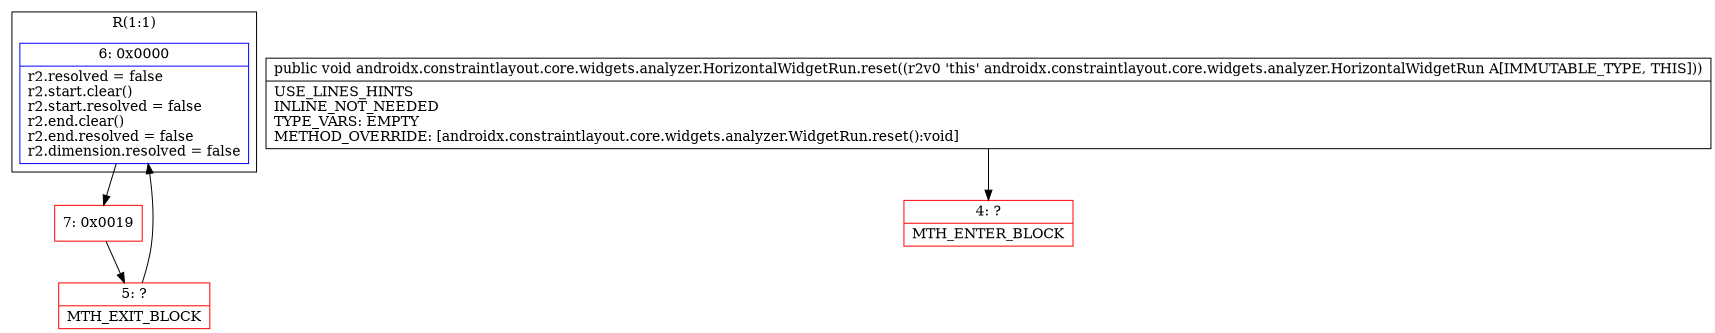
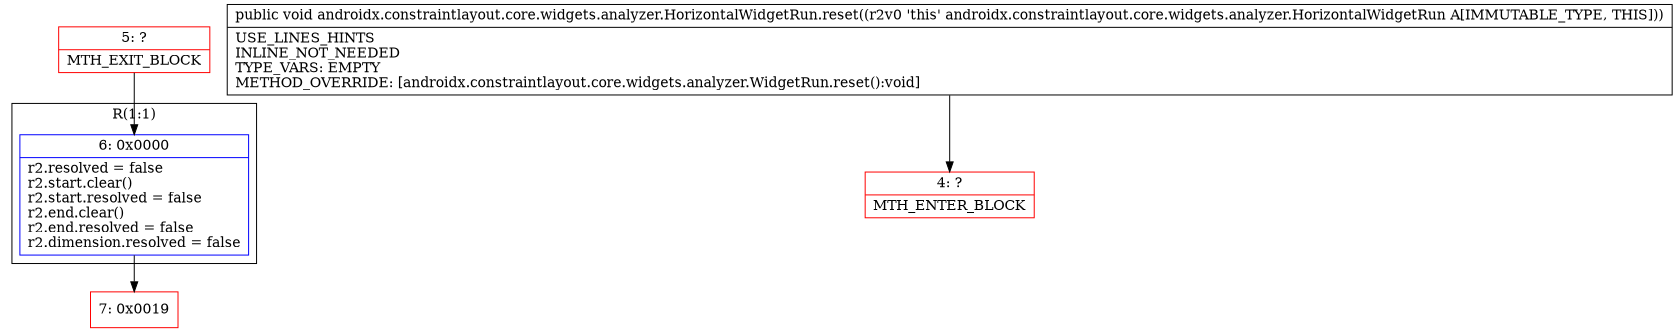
edge "7: 0x0019" -> "5: ?": removed
